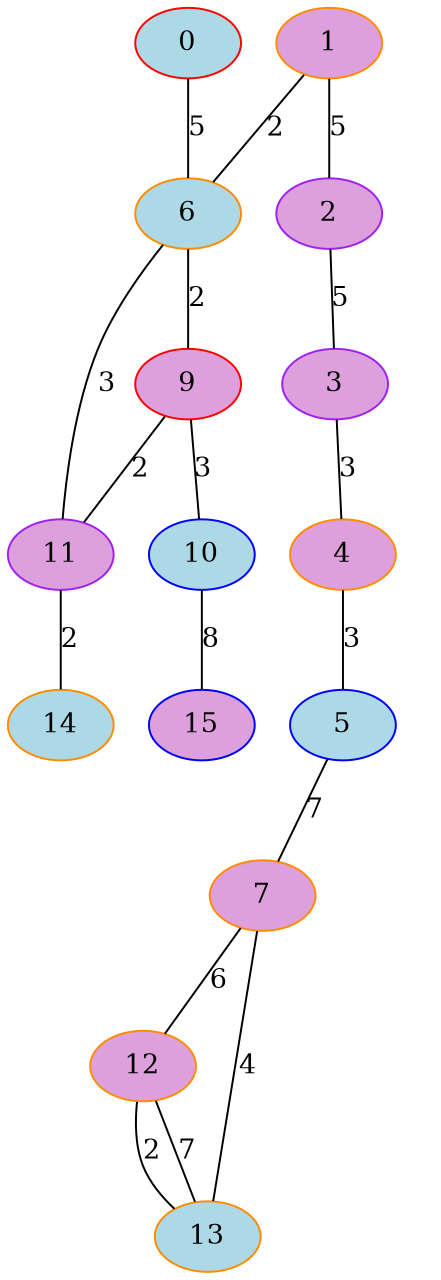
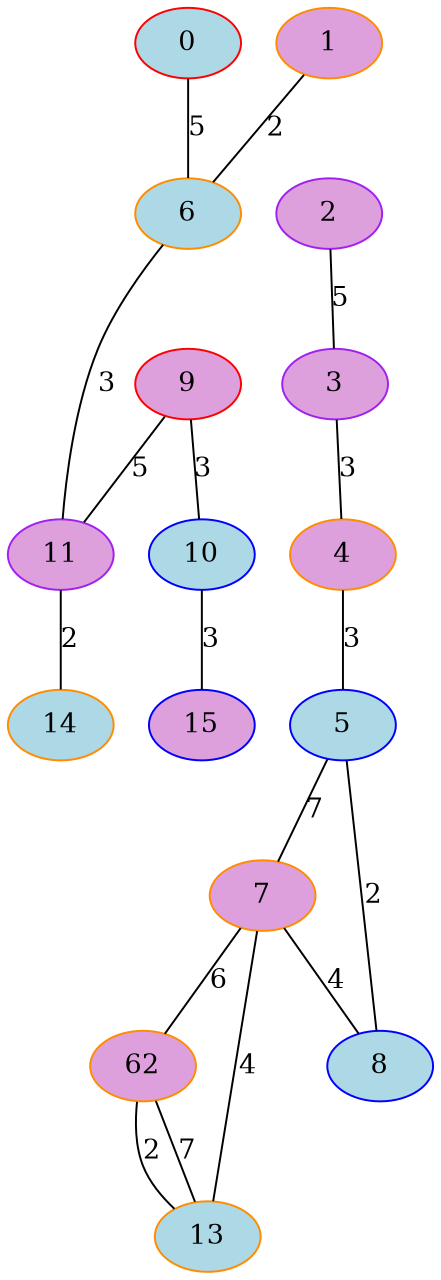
edge "1" -- "2": removed, label "5"
edge "6" -- "9": removed, label "2"
edge "9" -- "11": label "2" -> "5"
edge "10" -- "15": label "8" -> "3"
node "12": label "12" -> "62"
node "8": added
